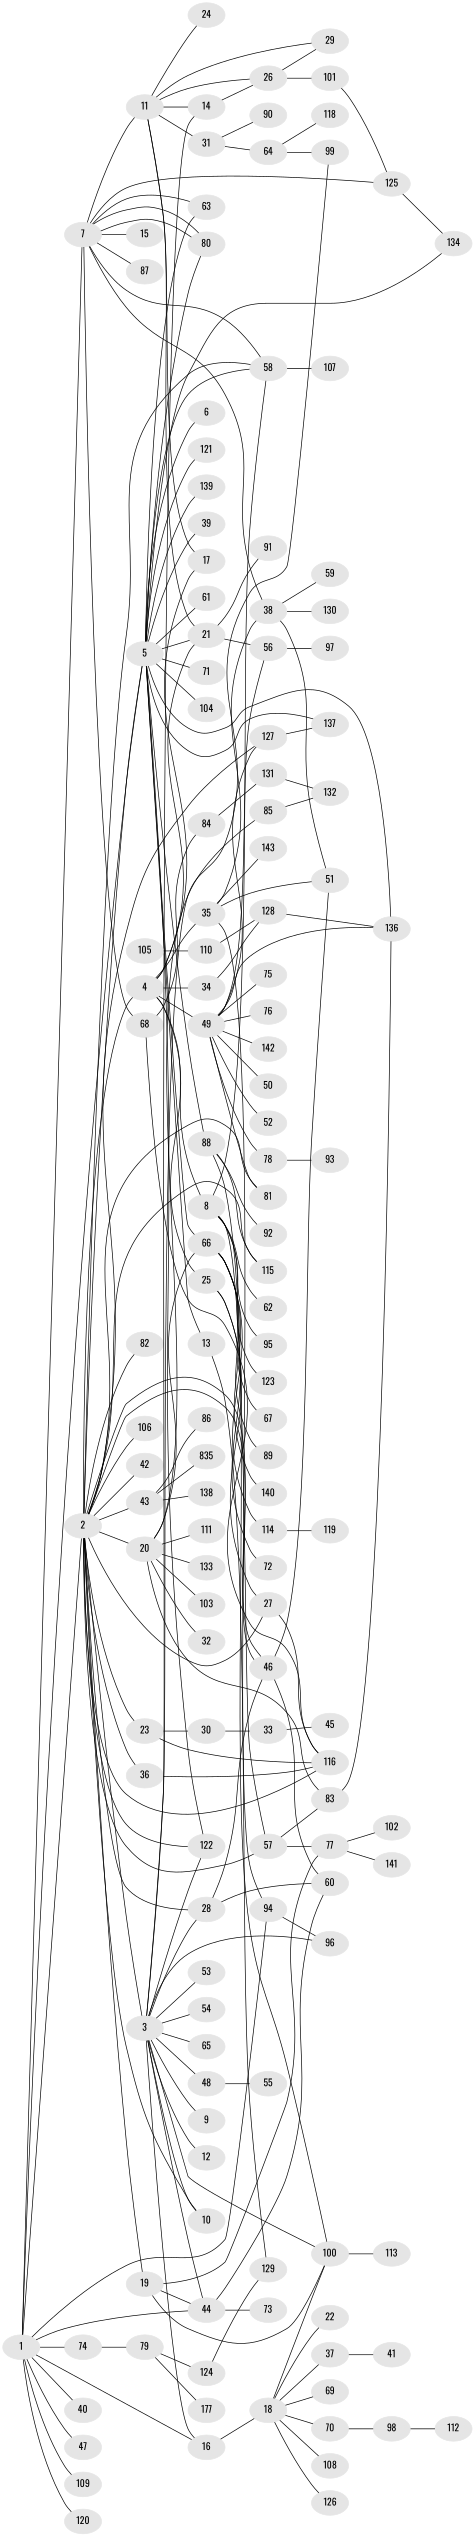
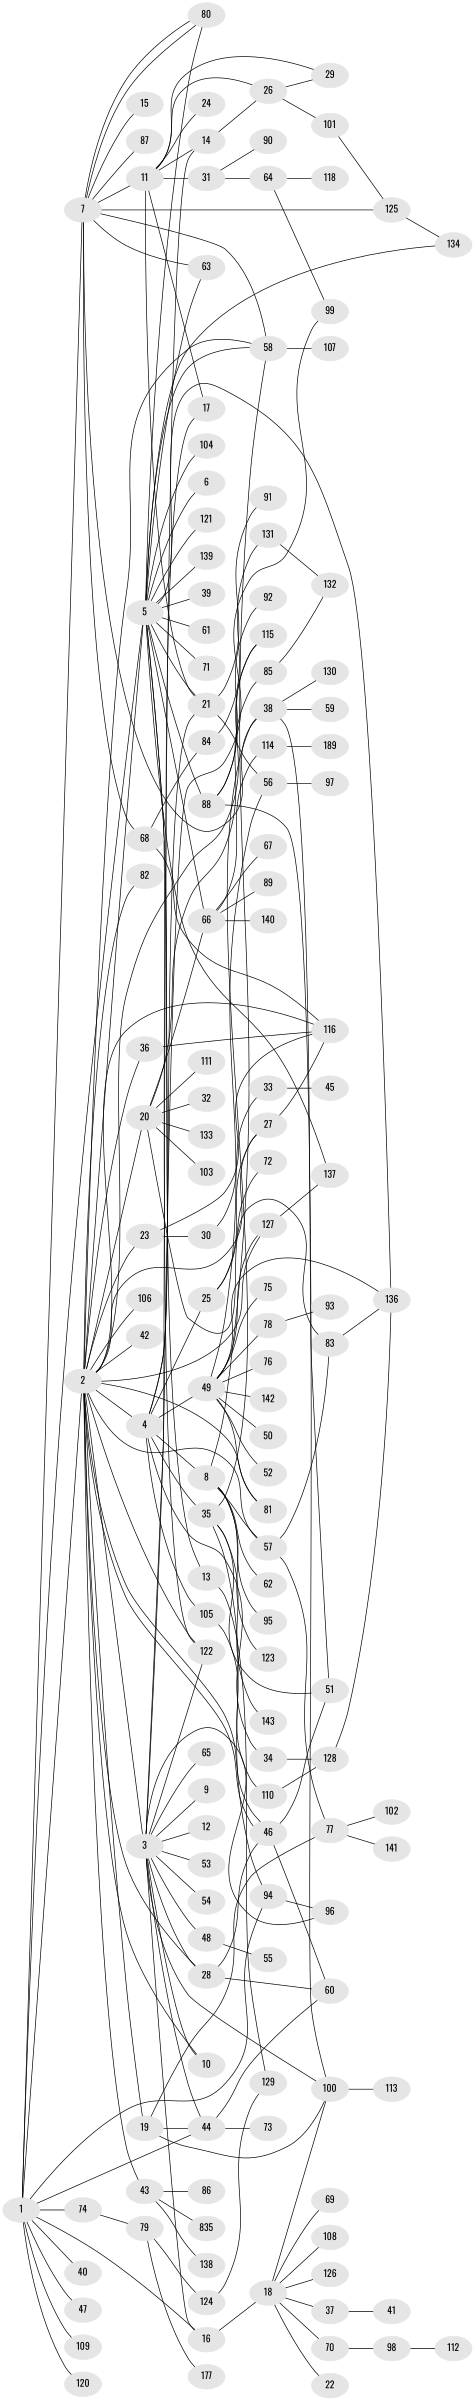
node "119": label "119" -> "189"
edge "4" -- "105": added
